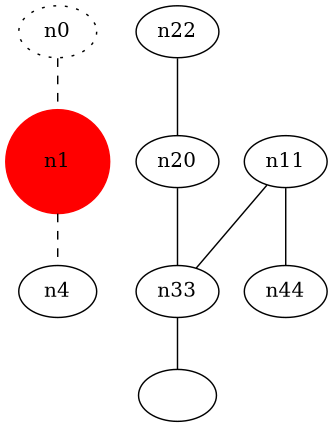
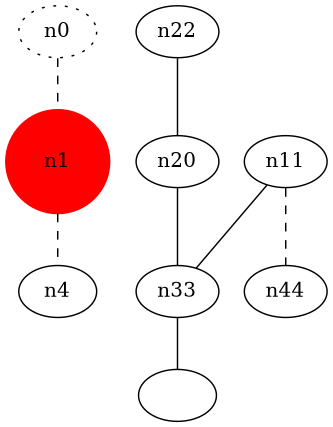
edge "n11" -- "n44": style solid -> dashed
